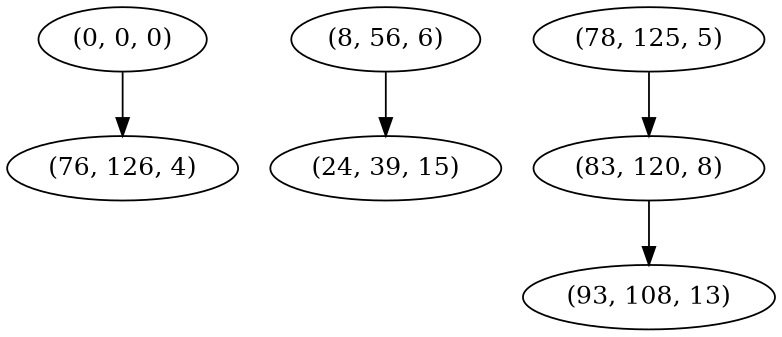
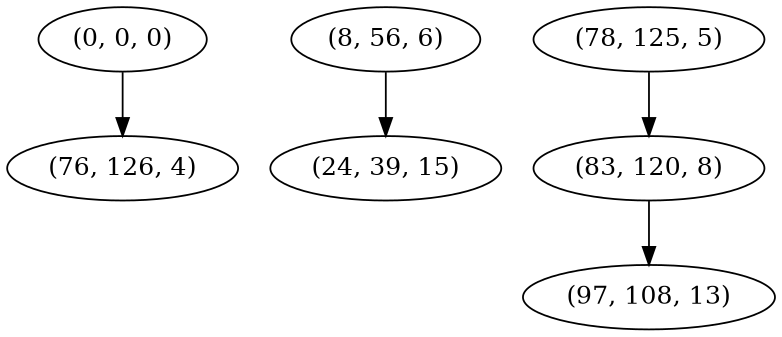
node "(93, 108, 13)": label "(93, 108, 13)" -> "(97, 108, 13)"
